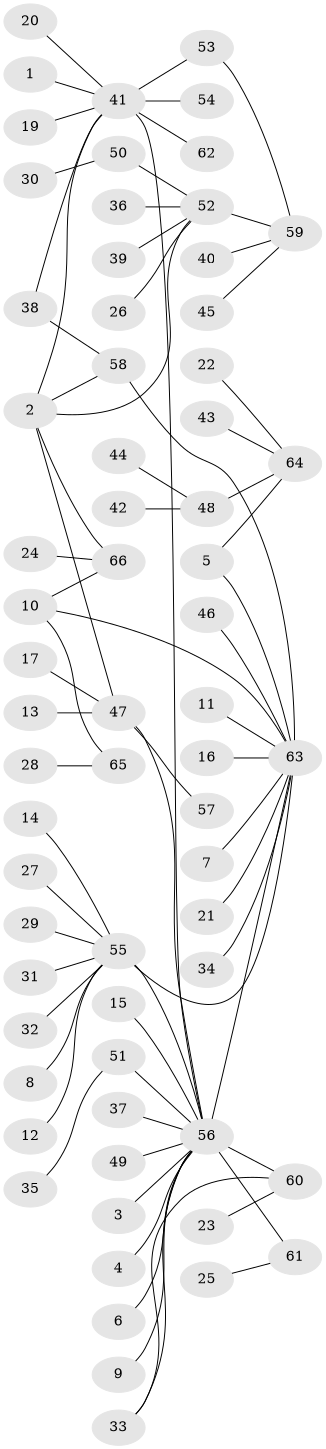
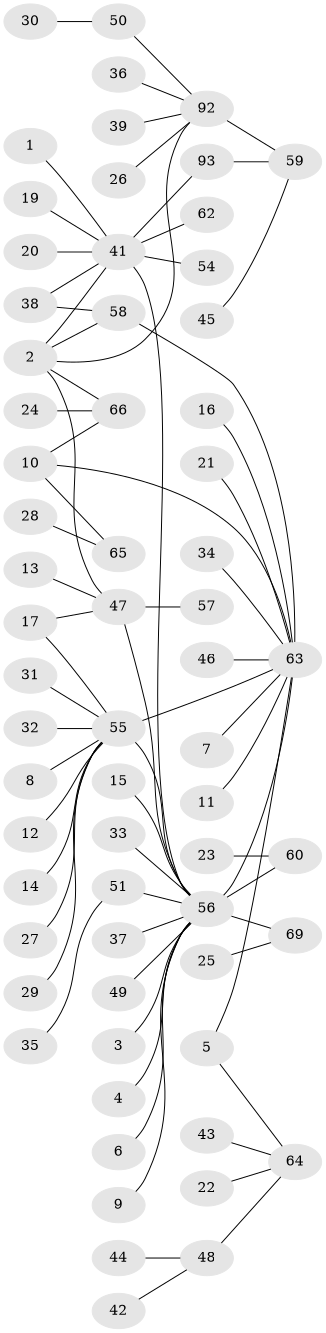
node "53": label "53" -> "93"
node "52": label "52" -> "92"
node "40": removed
edge "17" -- "55": added
node "61": label "61" -> "69"
edge "60" -- "33": removed
